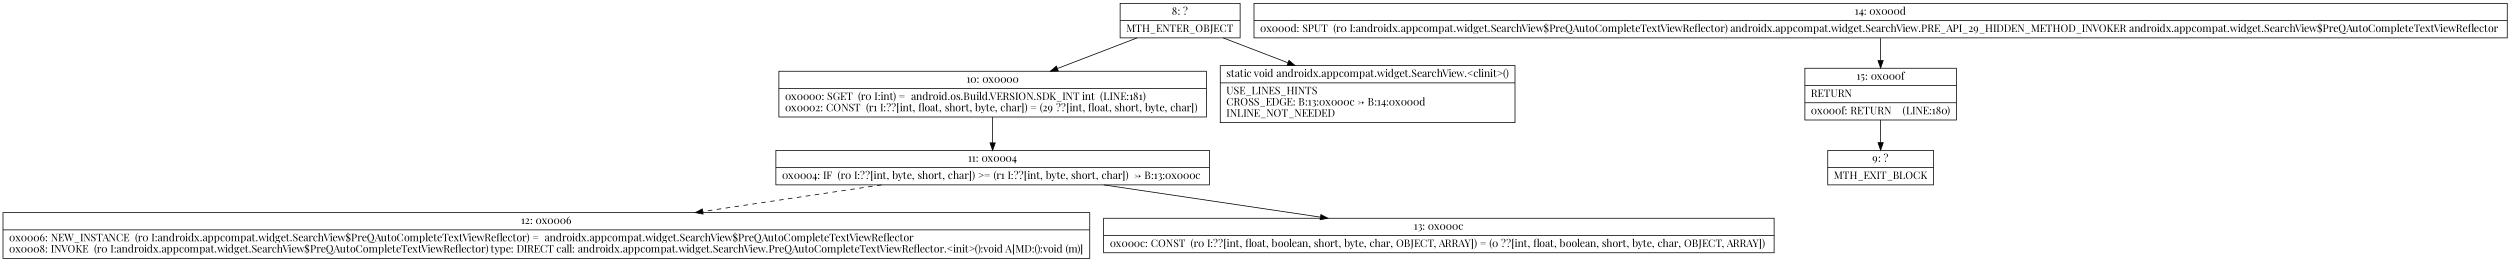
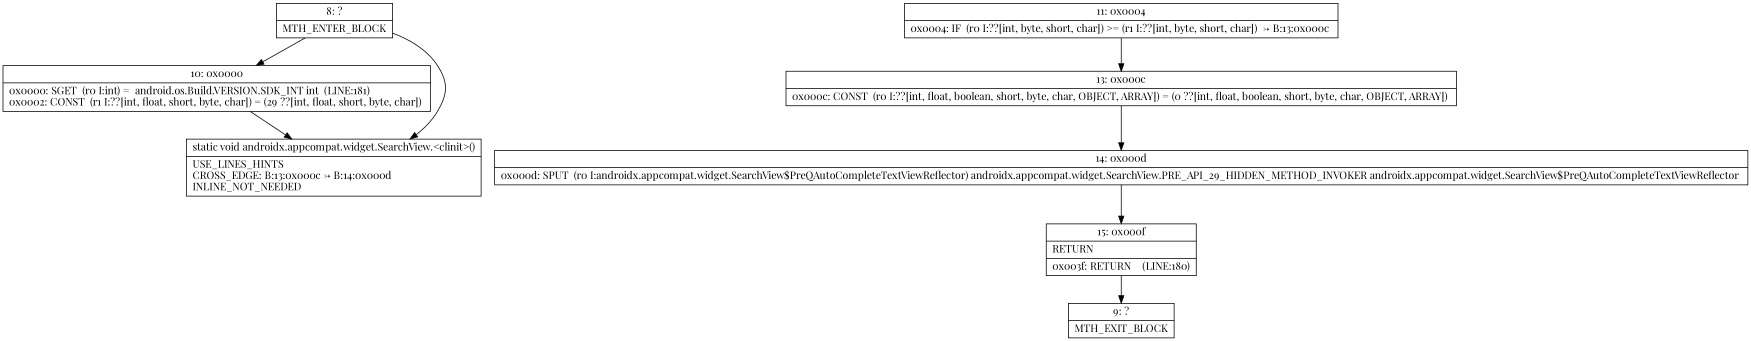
node "8: ?": text "MTH_ENTER_OBJECT" -> "MTH_ENTER_BLOCK"
node "15: 0x000f": text "0x000f: RETURN    (LINE:180)" -> "0x003f: RETURN    (LINE:180)"
edge "13: 0x000c" -> "14: 0x000d": added
edge "10: 0x0000" -> "11: 0x0004": now "10: 0x0000" -> "static void androidx.appcompat.widget.SearchView.<clinit>()"
node "12: 0x0006": removed
